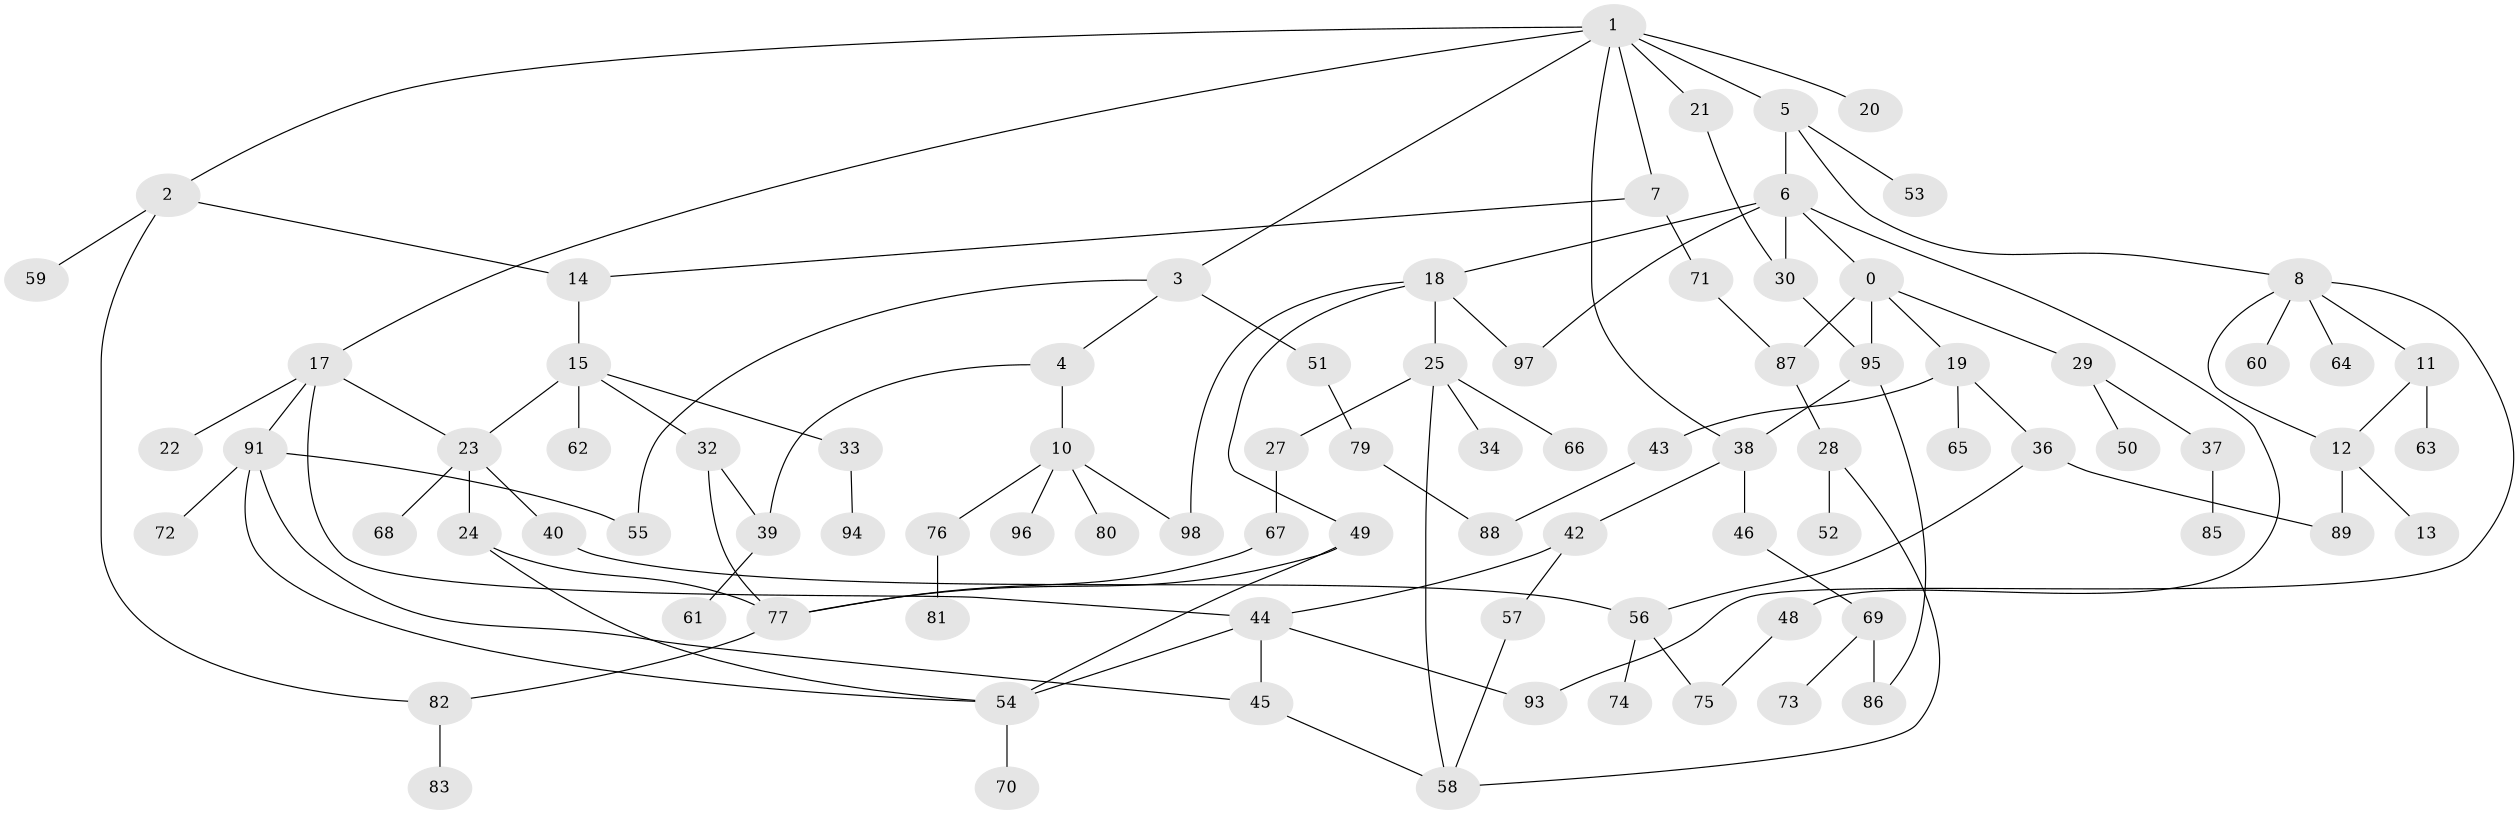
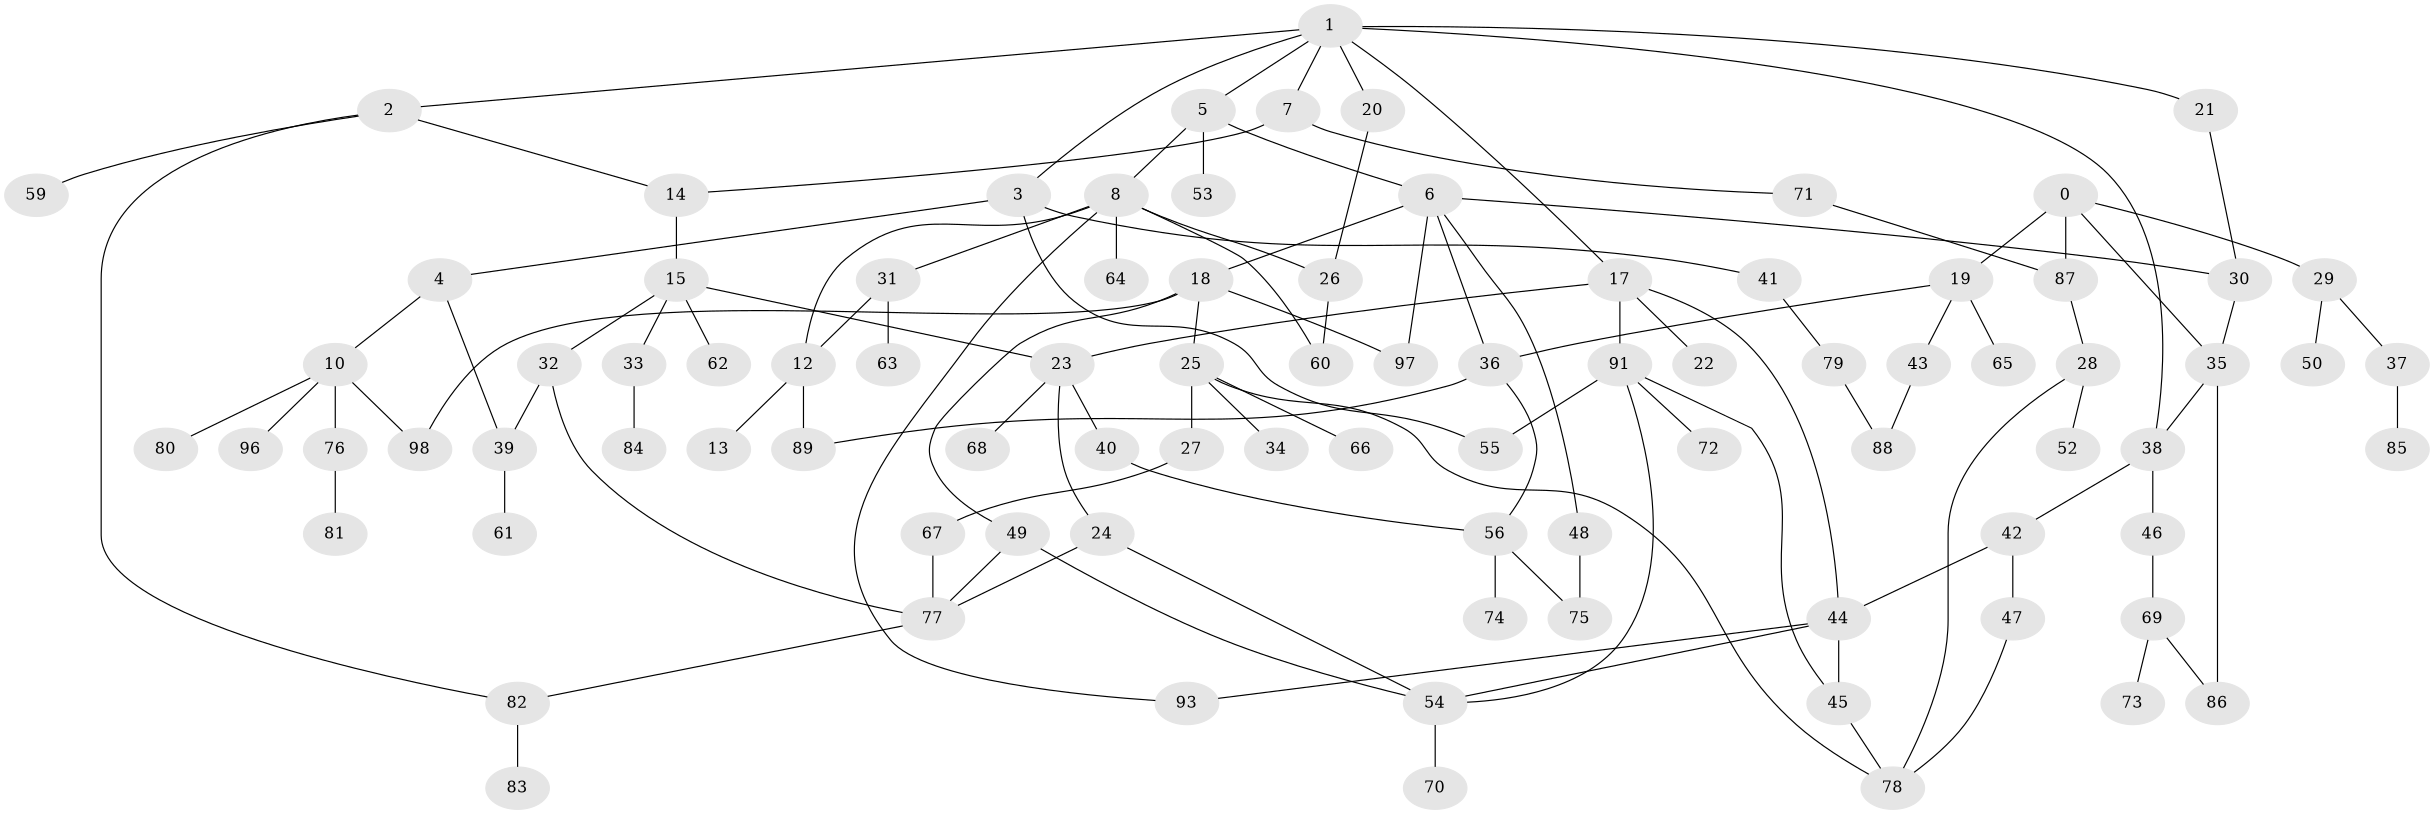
edge "6" -- "0": now "6" -- "36"
node "26": added
node "51": label "51" -> "41"
node "95": label "95" -> "35"
node "11": label "11" -> "31"
node "94": label "94" -> "84"
node "57": label "57" -> "47"
node "58": label "58" -> "78"
